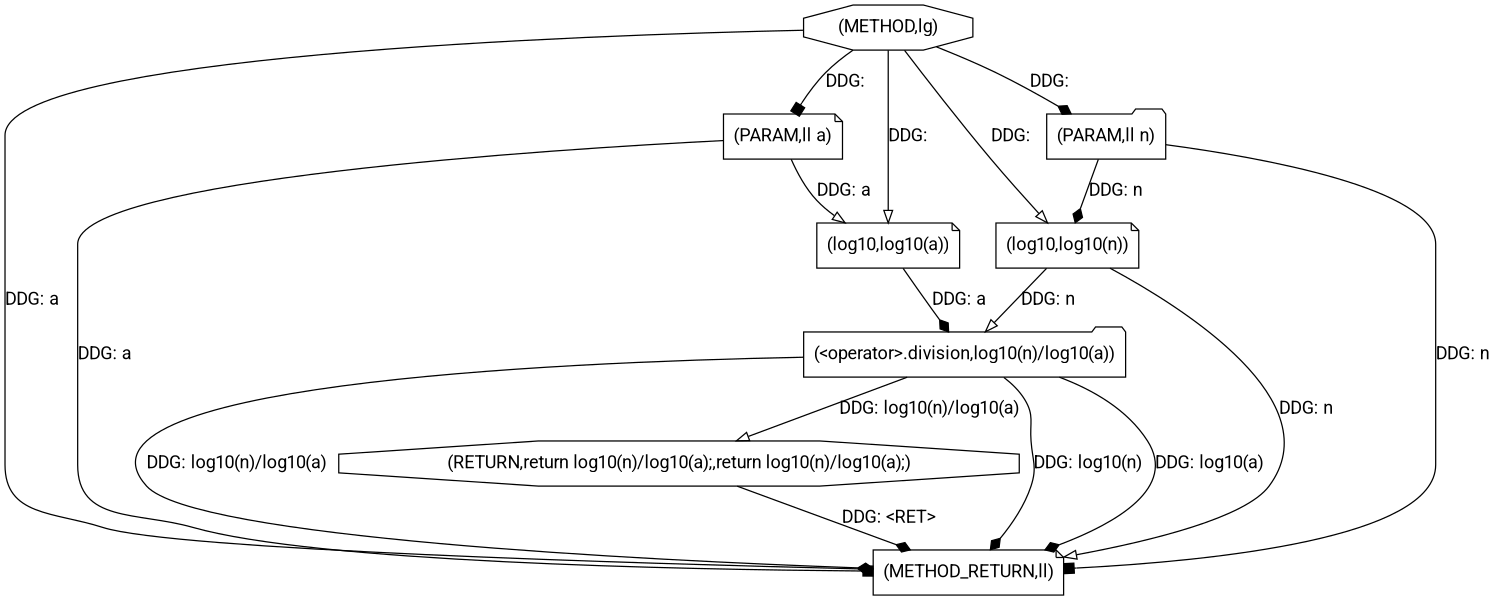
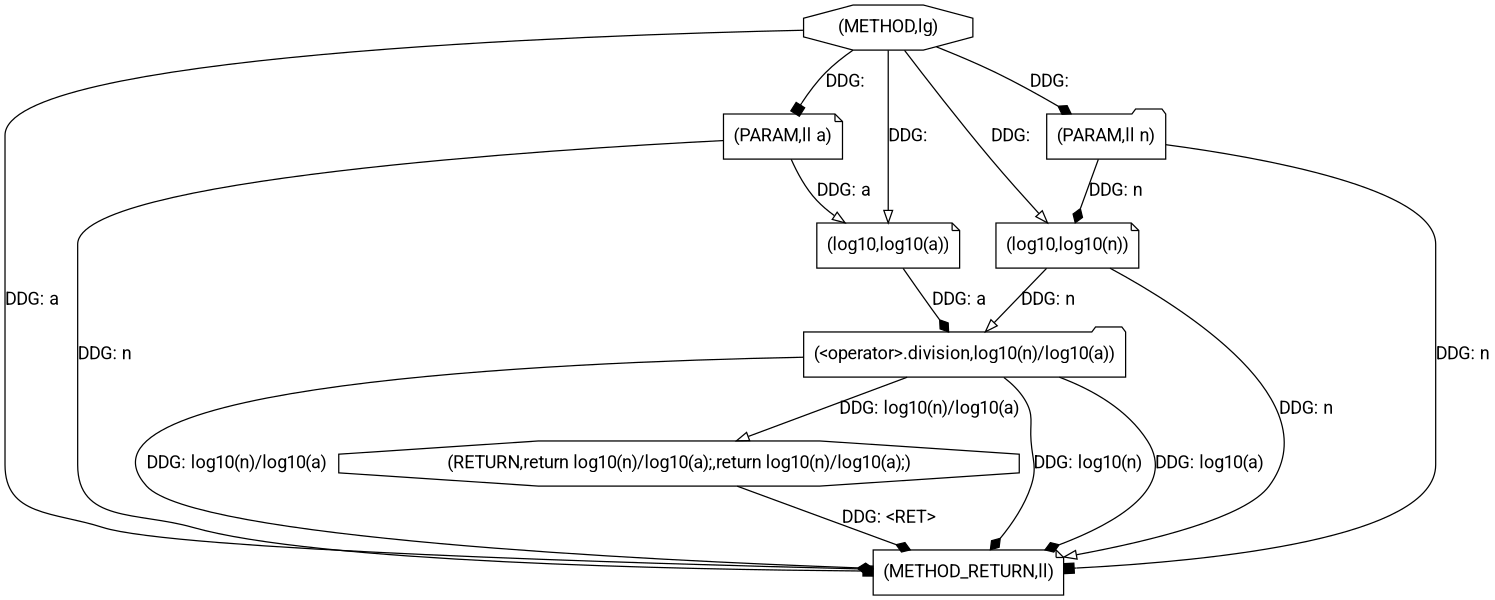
edge "(PARAM,ll a)" -> "(METHOD_RETURN,ll)": label "DDG: a" -> "DDG: n"
